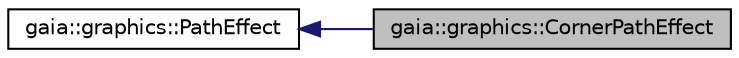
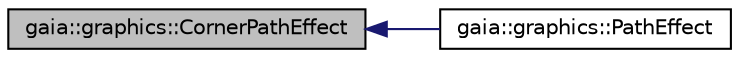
edge "gaia::graphics::CornerPathEffect" -> "gaia::graphics::PathEffect": reversed
